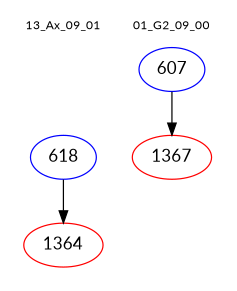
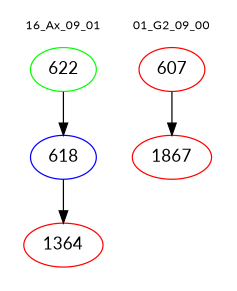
cluster "13_Ax_09_01": label "13_Ax_09_01" -> "16_Ax_09_01"
node "622": added
node "607": color blue -> red
node "1367": label "1367" -> "1867"
